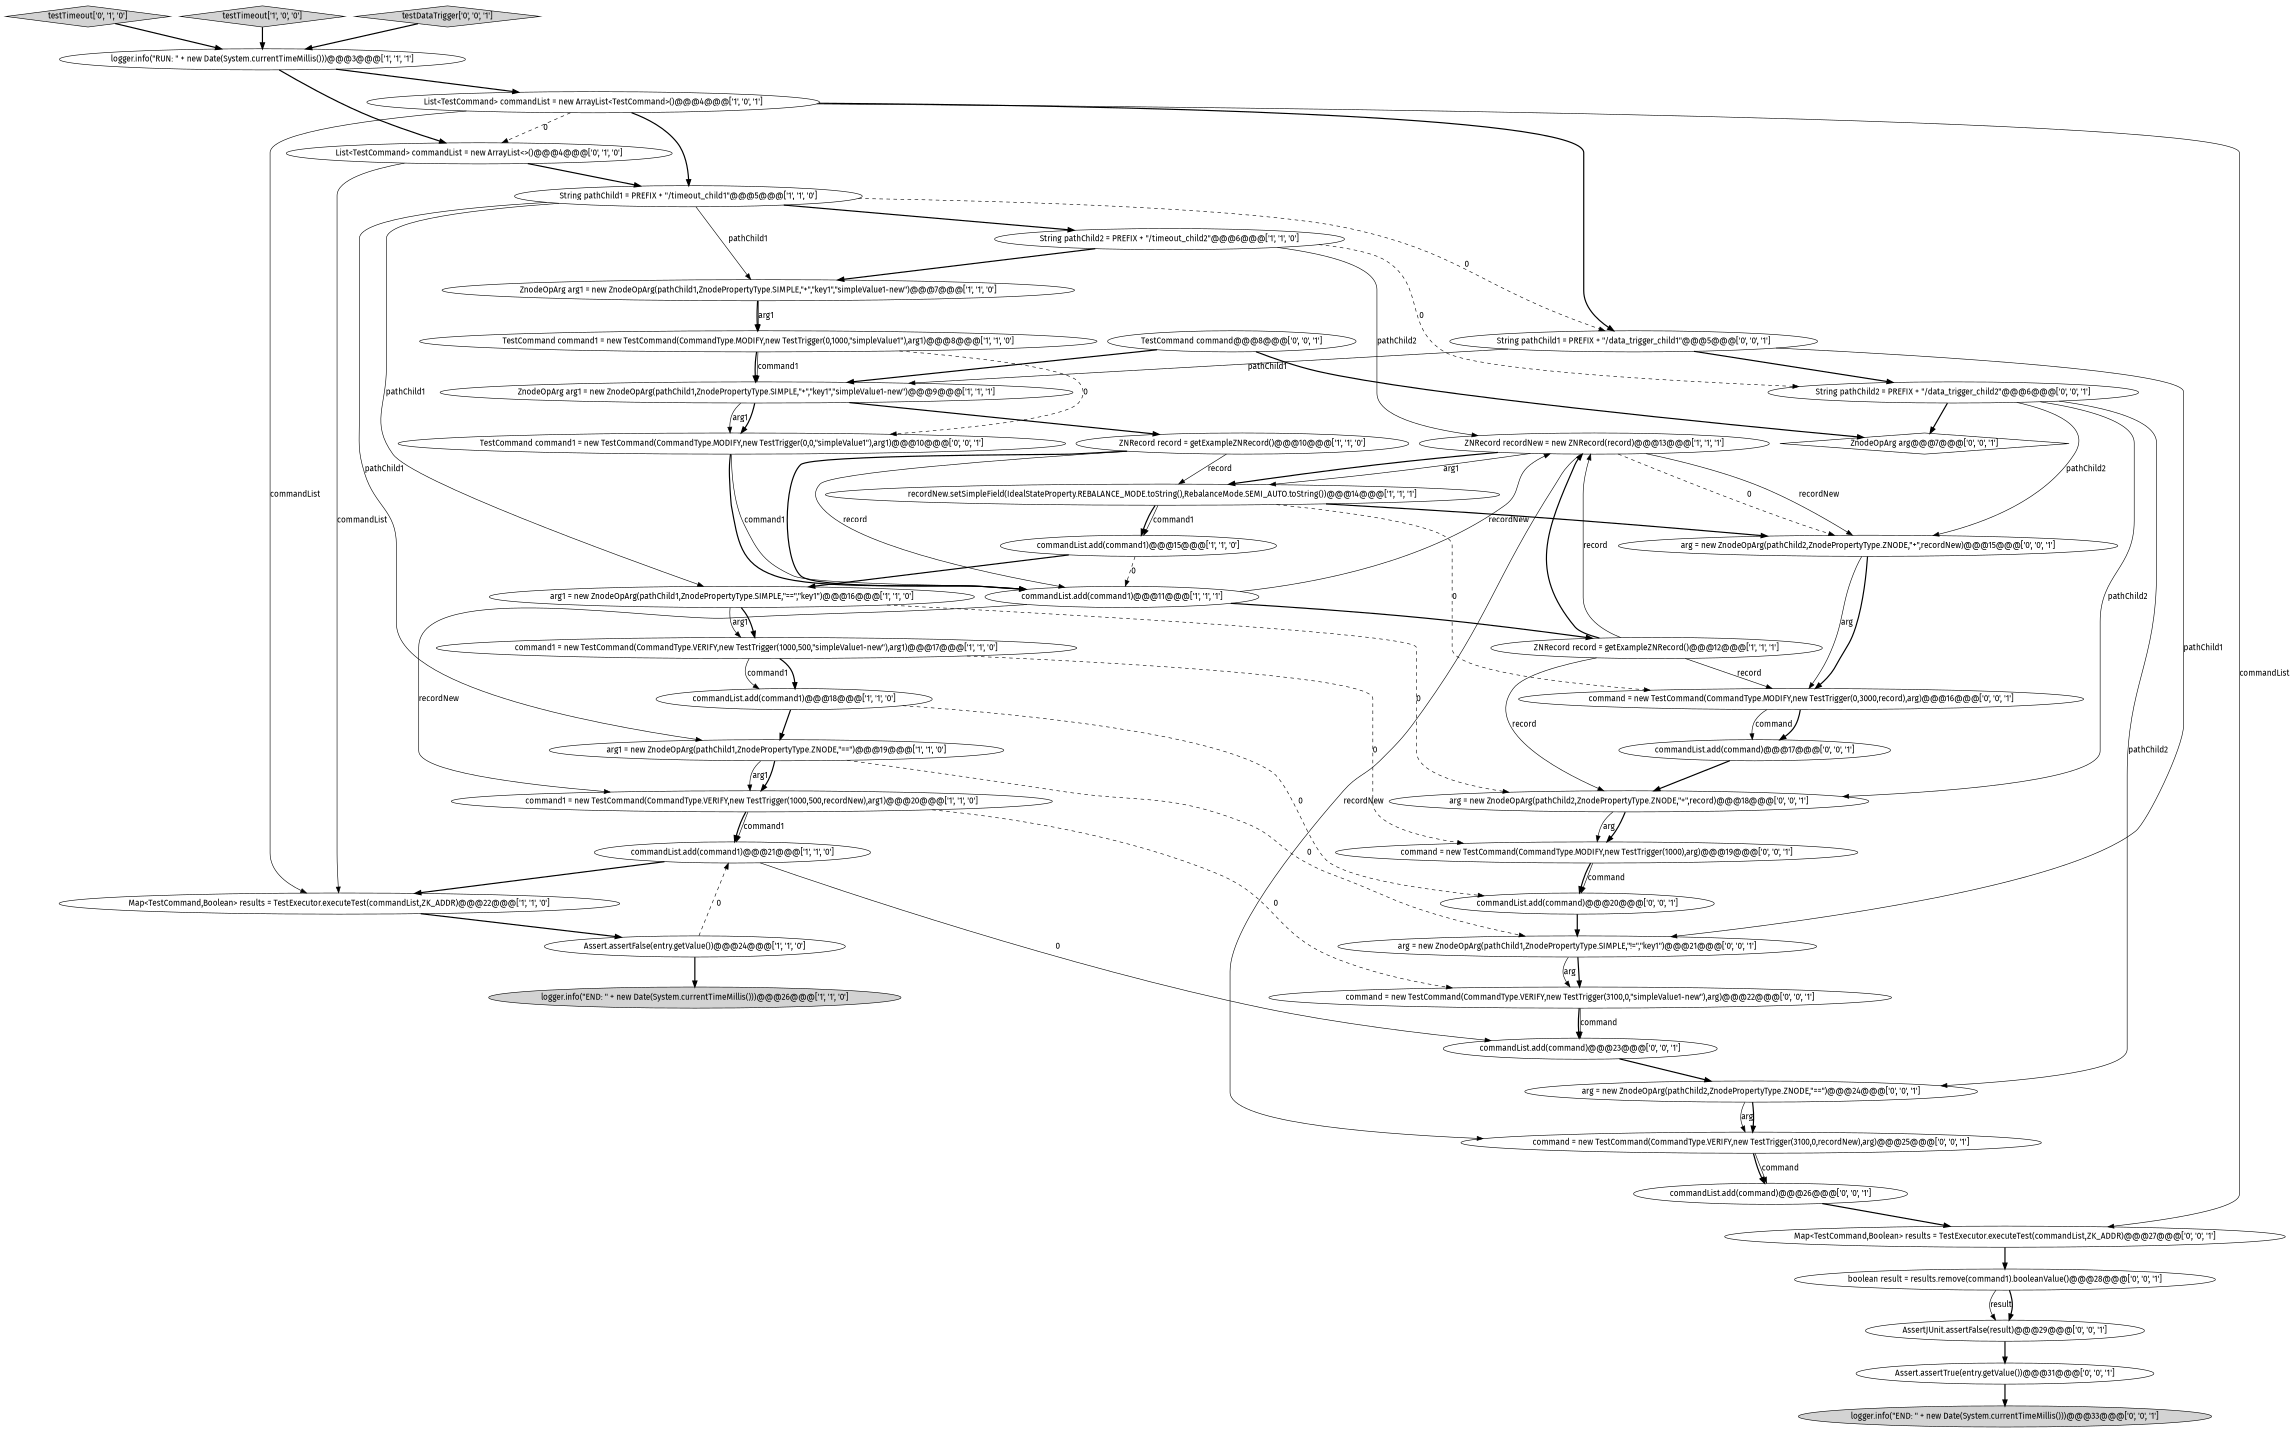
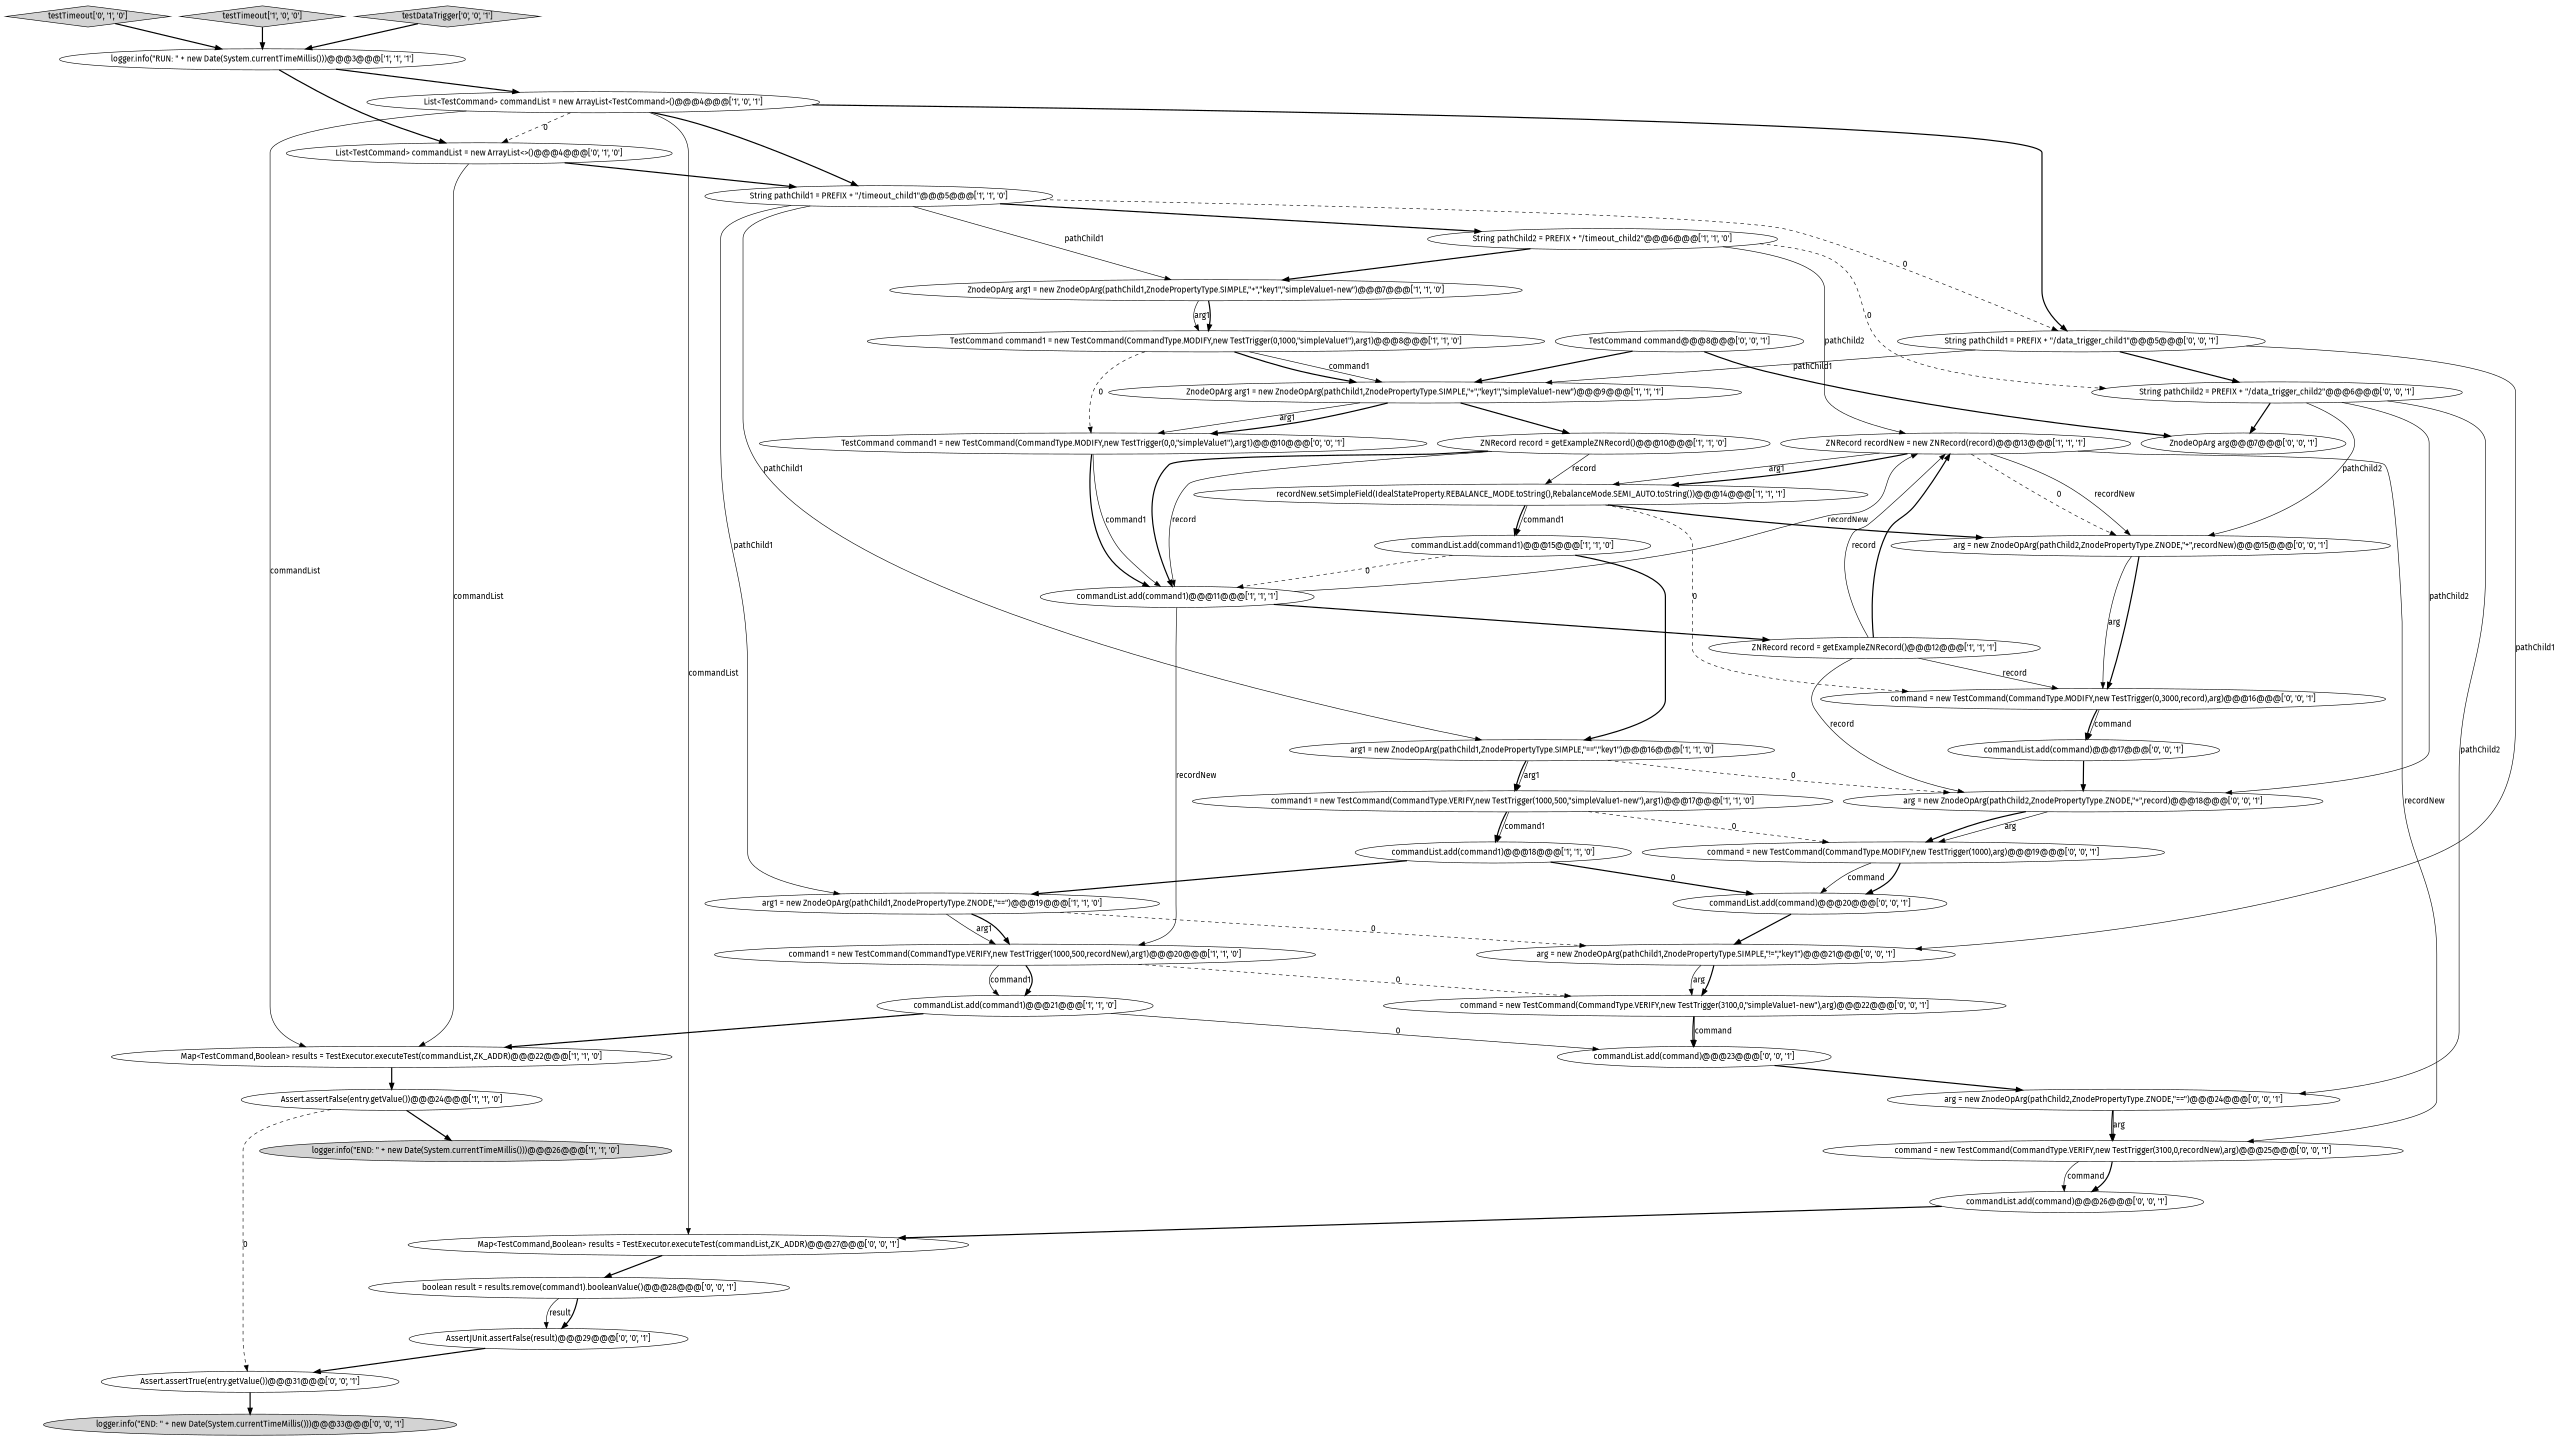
node "ZnodeOpArg arg@@@7@@@['0', '0', '1']": shape diamond -> ellipse
edge "commandList.add(command1)@@@18@@@['1', '1', '0']" -> "commandList.add(command)@@@20@@@['0', '0', '1']": style dashed -> bold
edge "Assert.assertFalse(entry.getValue())@@@24@@@['1', '1', '0']" -> "commandList.add(command1)@@@21@@@['1', '1', '0']": now "Assert.assertFalse(entry.getValue())@@@24@@@['1', '1', '0']" -> "Assert.assertTrue(entry.getValue())@@@31@@@['0', '0', '1']"
